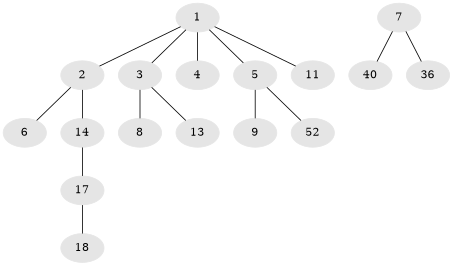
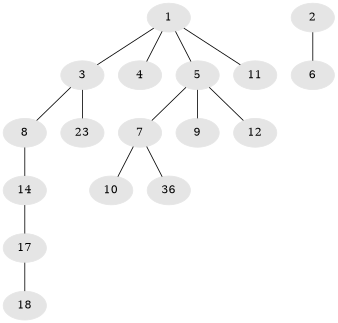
edge "1" -- "2": removed
node "40": label "40" -> "10"
edge "2" -- "14": now "8" -- "14"
edge "5" -- "7": added
node "13": label "13" -> "23"
node "52": label "52" -> "12"
